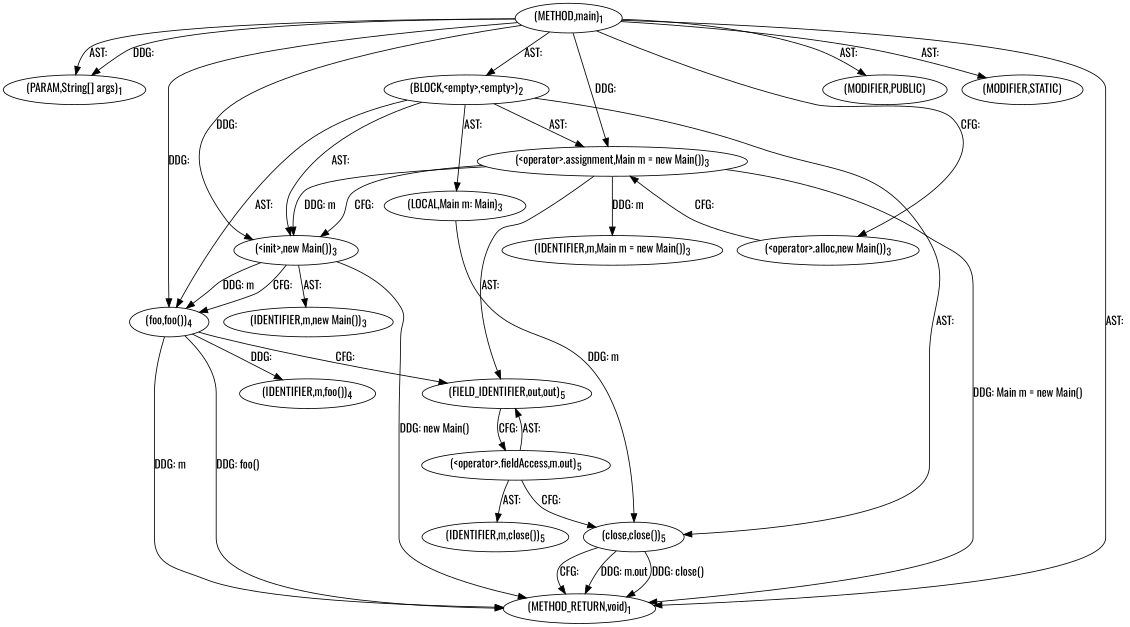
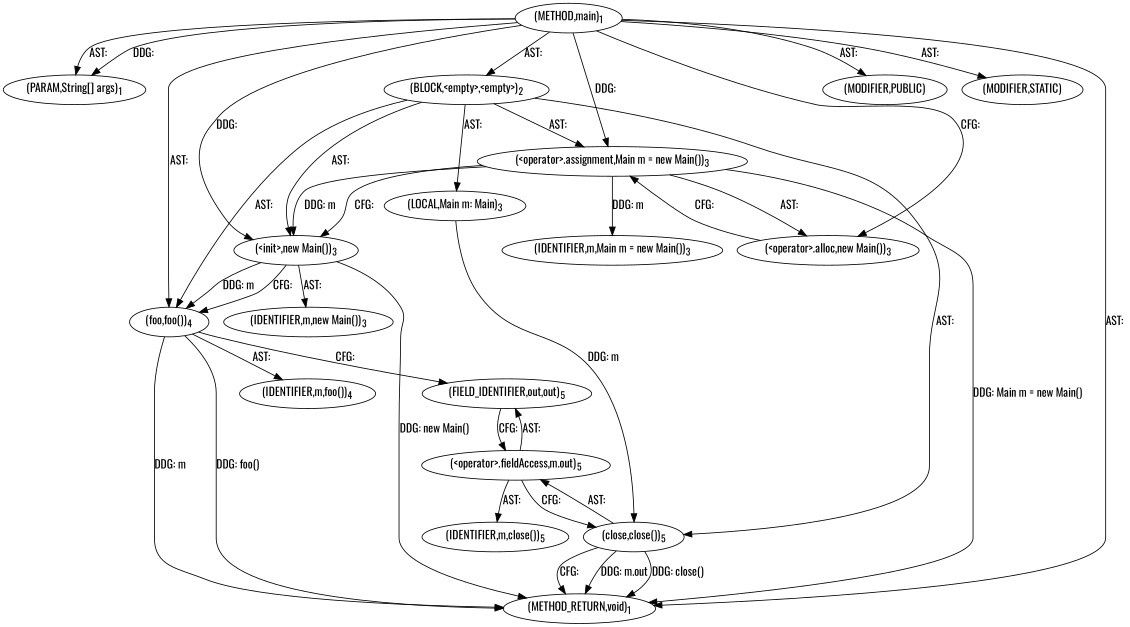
edge "(METHOD,main)" -> "(foo,foo())": label "DDG: " -> "AST: "
edge "(<operator>.assignment,Main m = new Main())" -> "(FIELD_IDENTIFIER,out,out)": now "(<operator>.assignment,Main m = new Main())" -> "(<operator>.alloc,new Main())"
edge "(foo,foo())" -> "(IDENTIFIER,m,foo())": label "DDG: " -> "AST: "
edge "(close,close())" -> "(<operator>.fieldAccess,m.out)": added, label "AST:"
